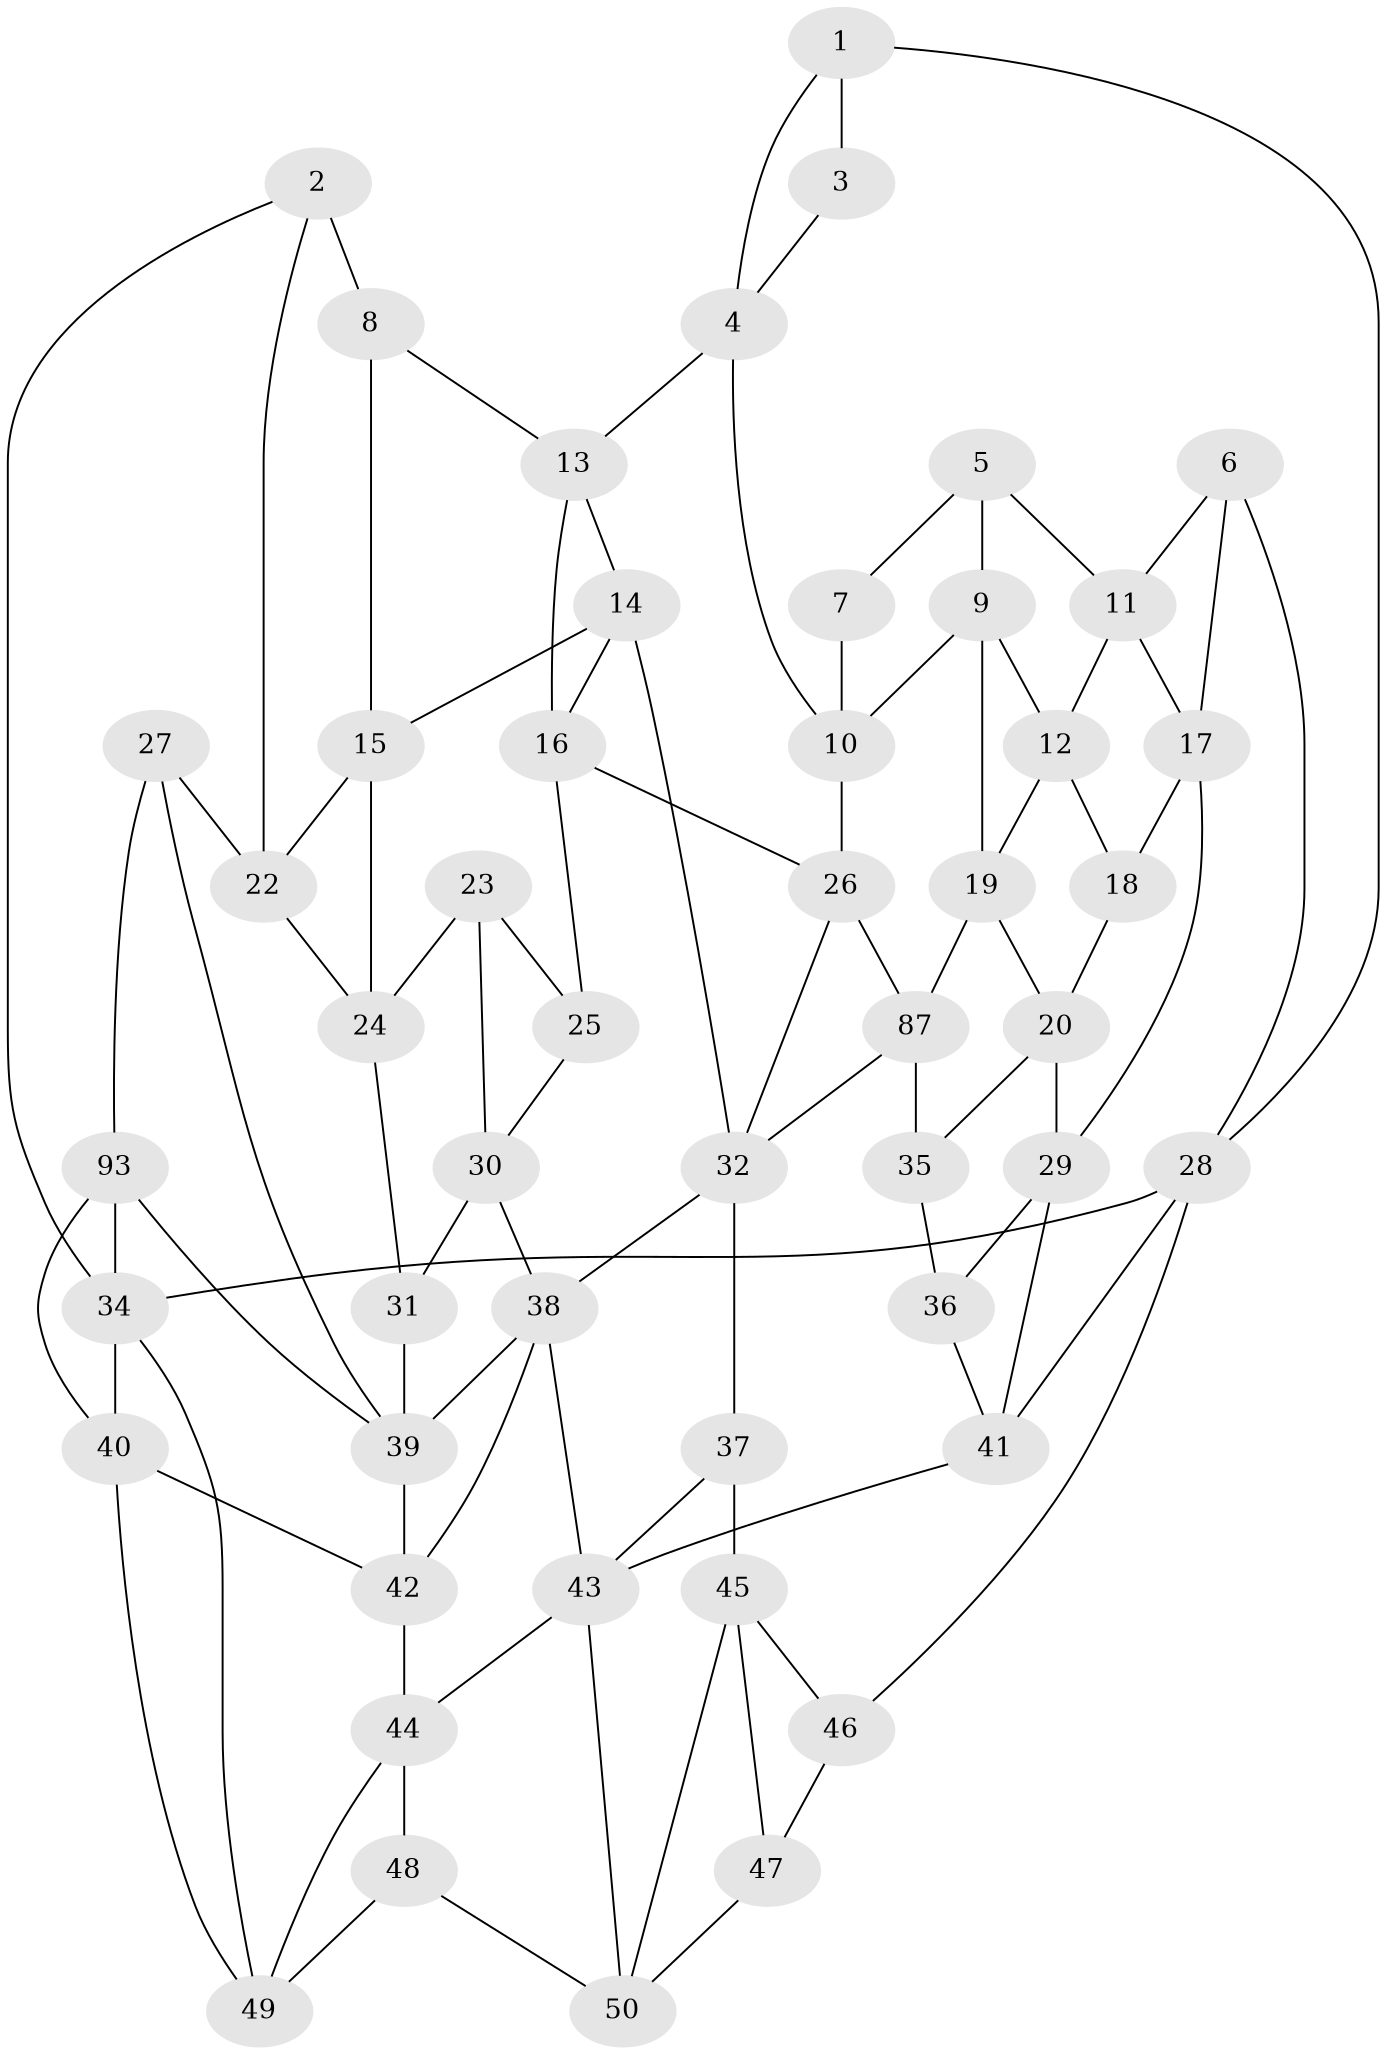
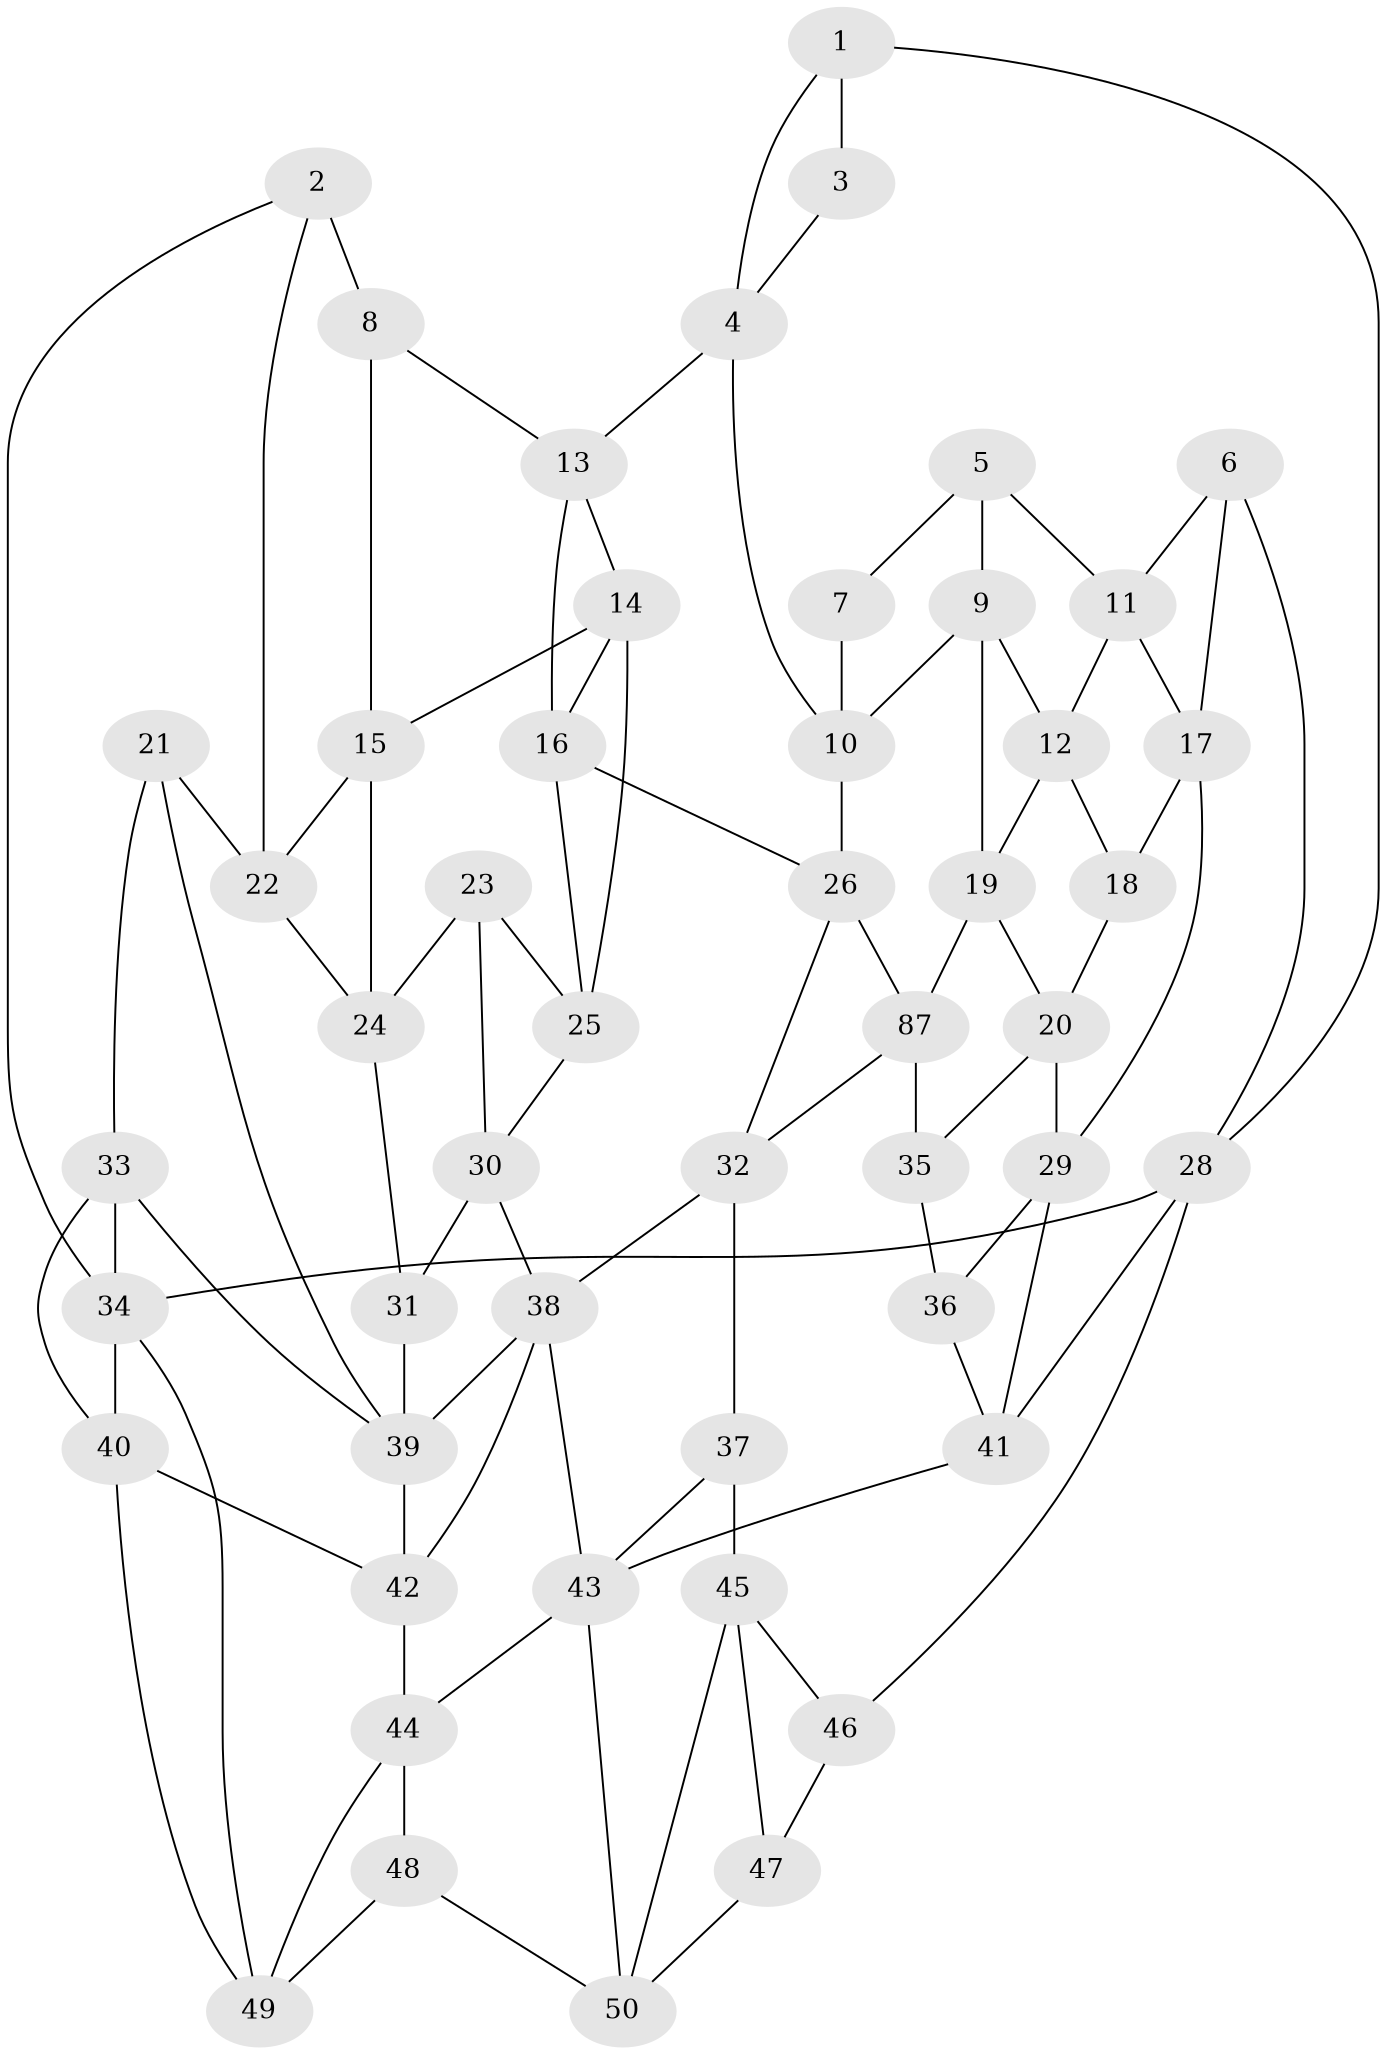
node "27": label "27" -> "21"
edge "14" -- "32": now "14" -- "25"
node "93": label "93" -> "33"
